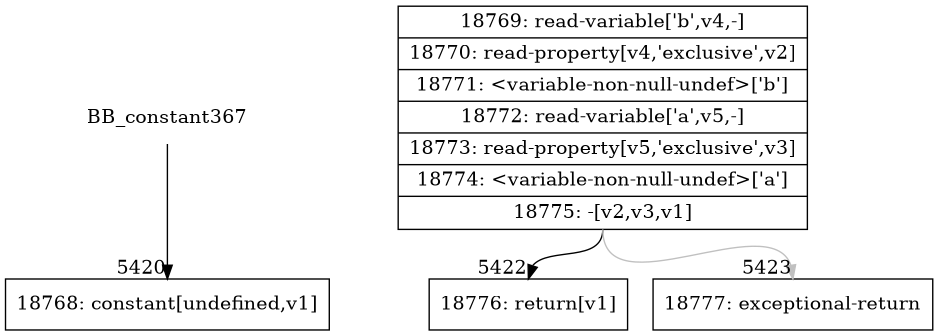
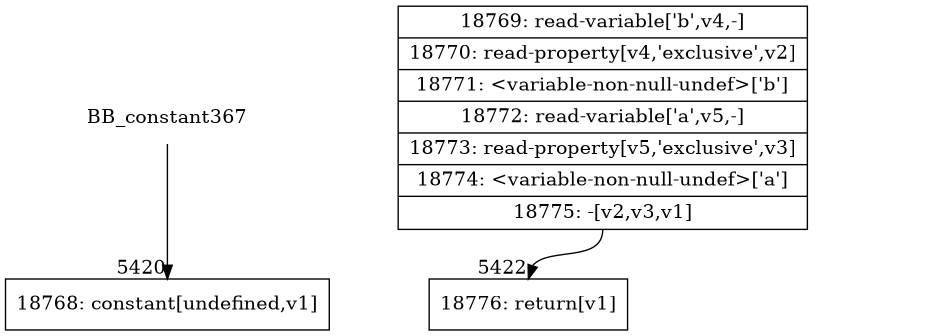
node "18777: exceptional-return": removed
